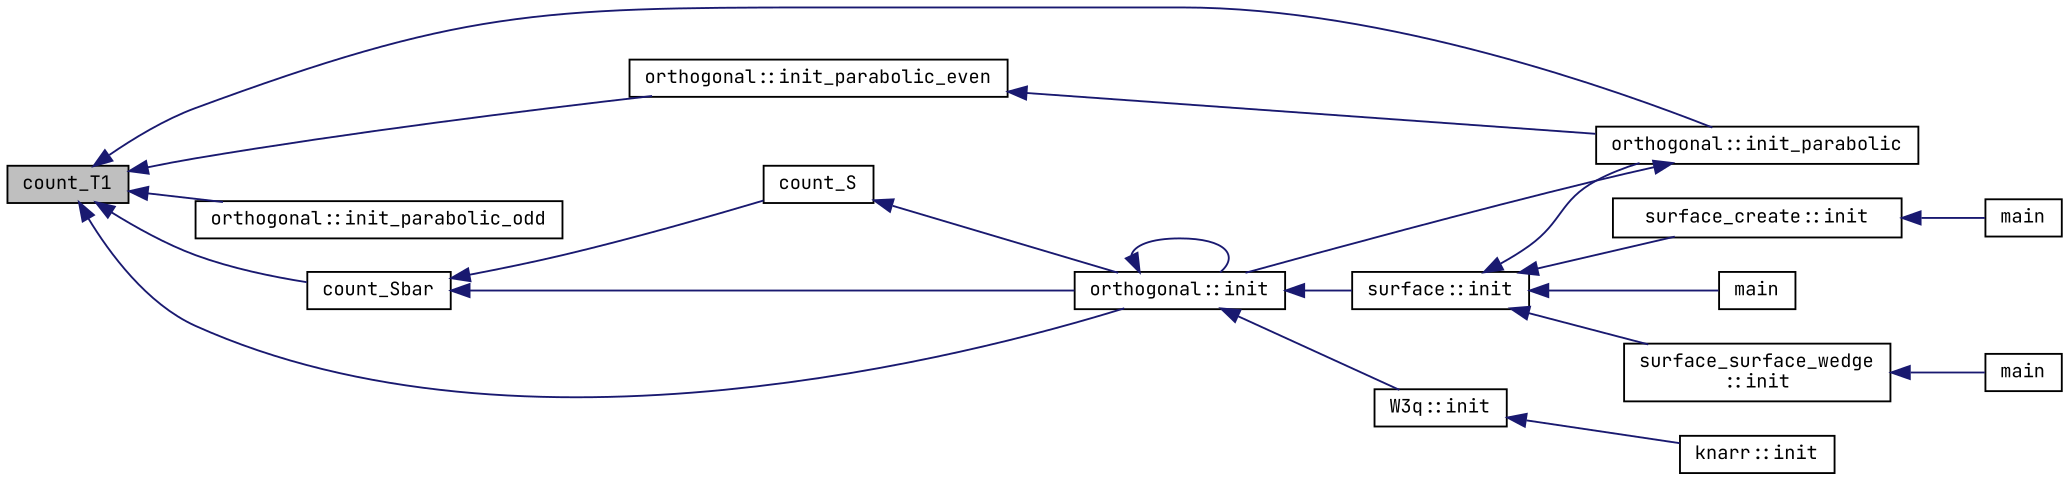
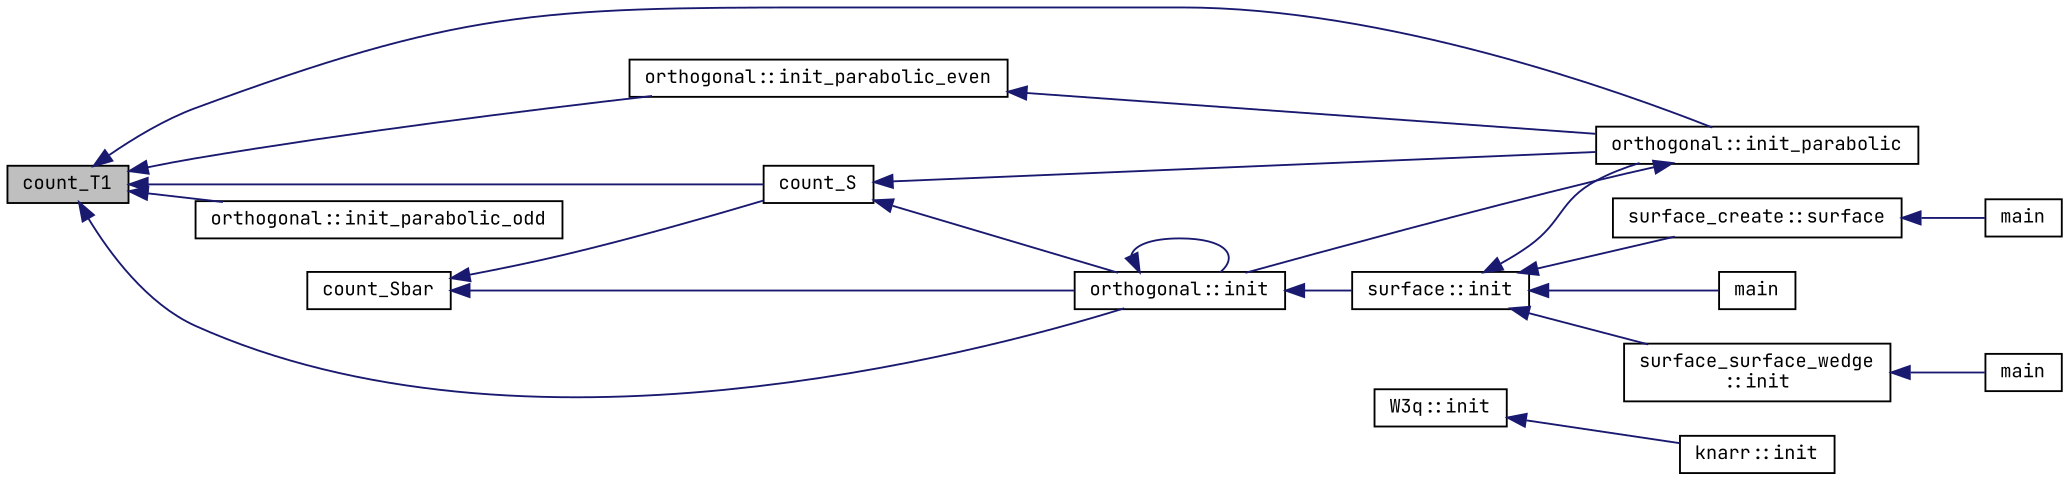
edge "orthogonal::init_parabolic" -> "count_S": added
node "surface_create::init": label "surface_create::init" -> "surface_create::surface"
edge "count_Sbar" -> "count_T1": now "count_S" -> "count_T1"
edge "W3q::init" -> "orthogonal::init": removed
